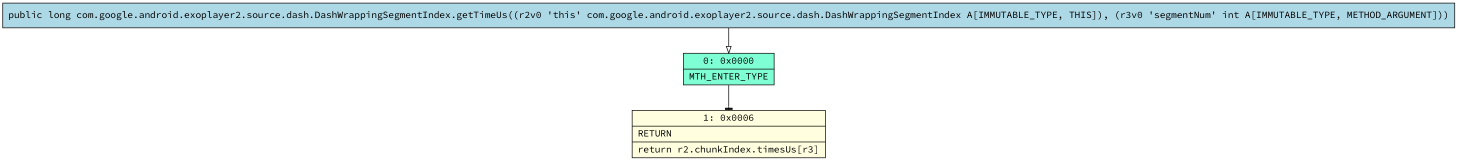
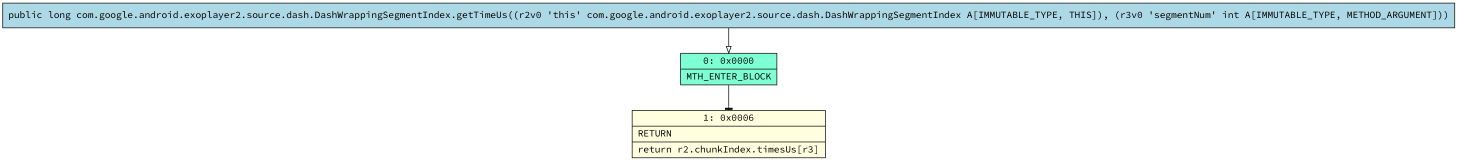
node "0: 0x0000": text "MTH_ENTER_TYPE" -> "MTH_ENTER_BLOCK"
